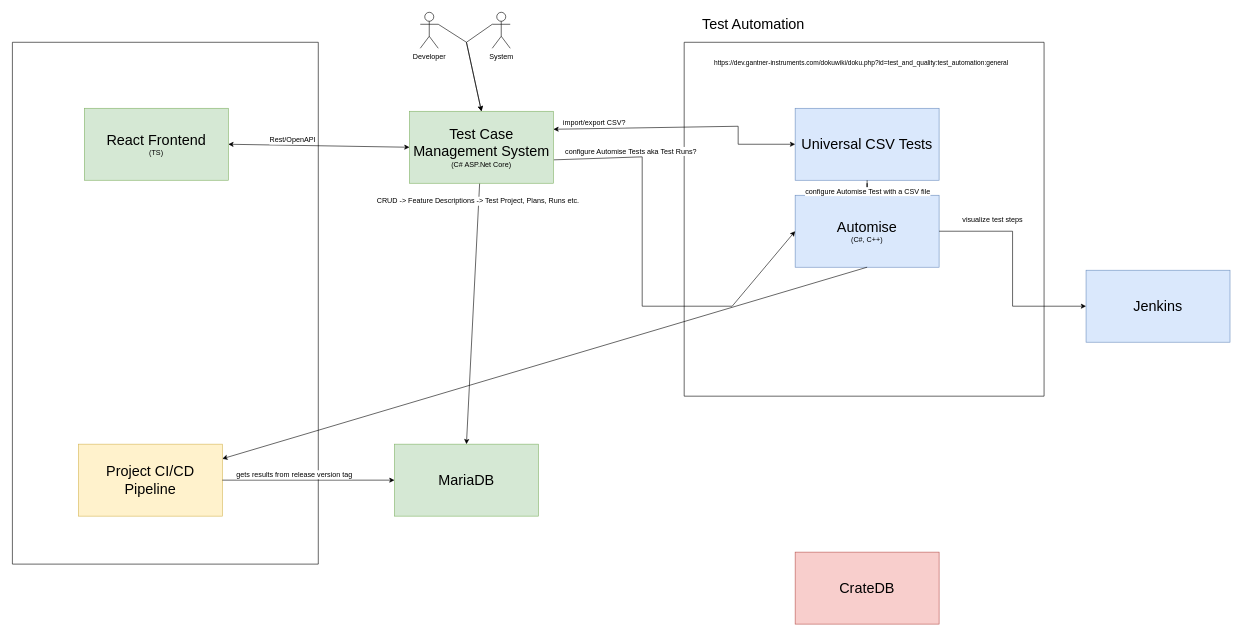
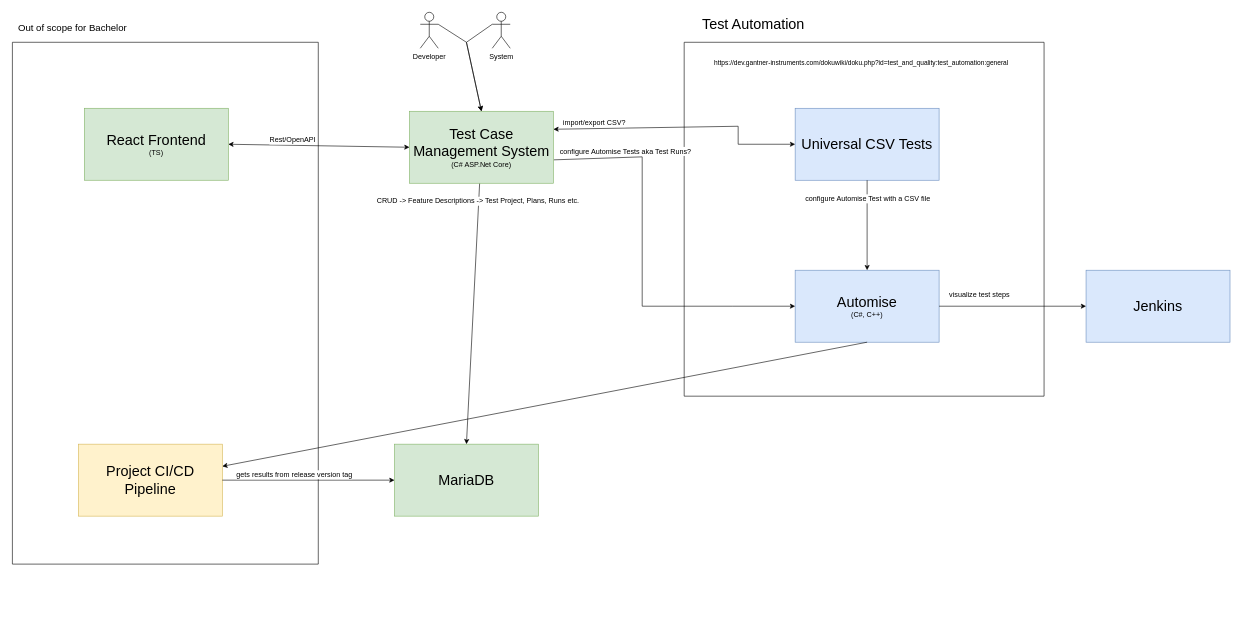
node "Out of scope for Bachelor": added
node "Automise (C#, C++)": moved (867, 231) -> (867, 306)
node "CrateDB": removed
